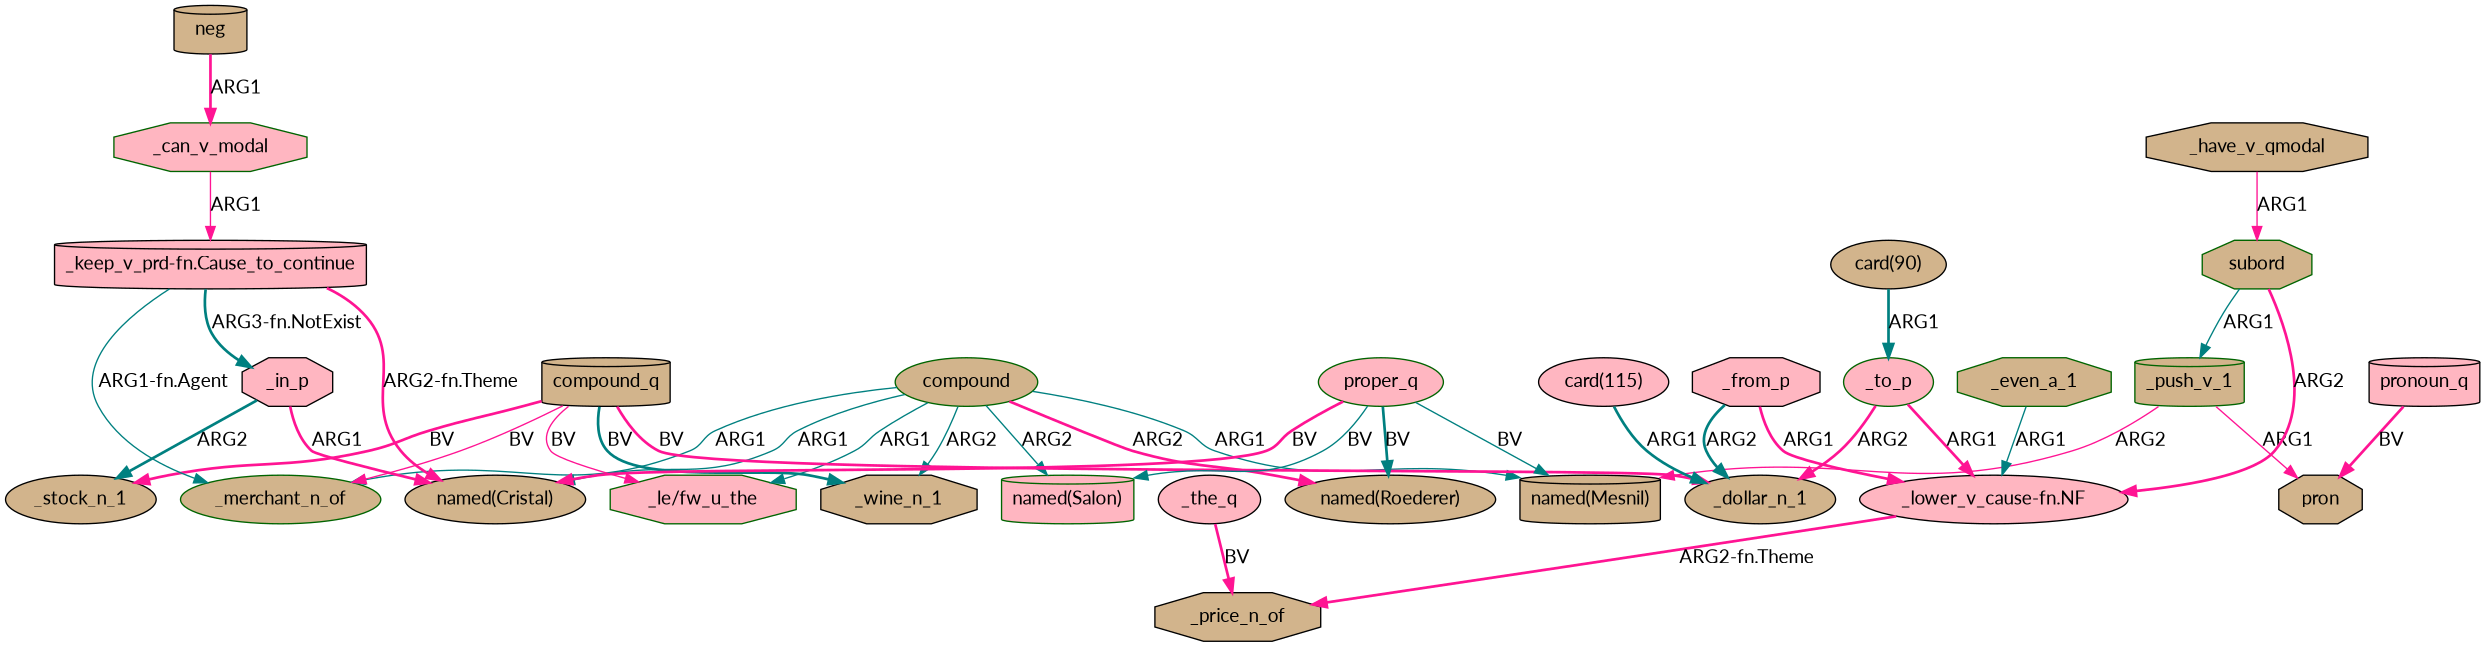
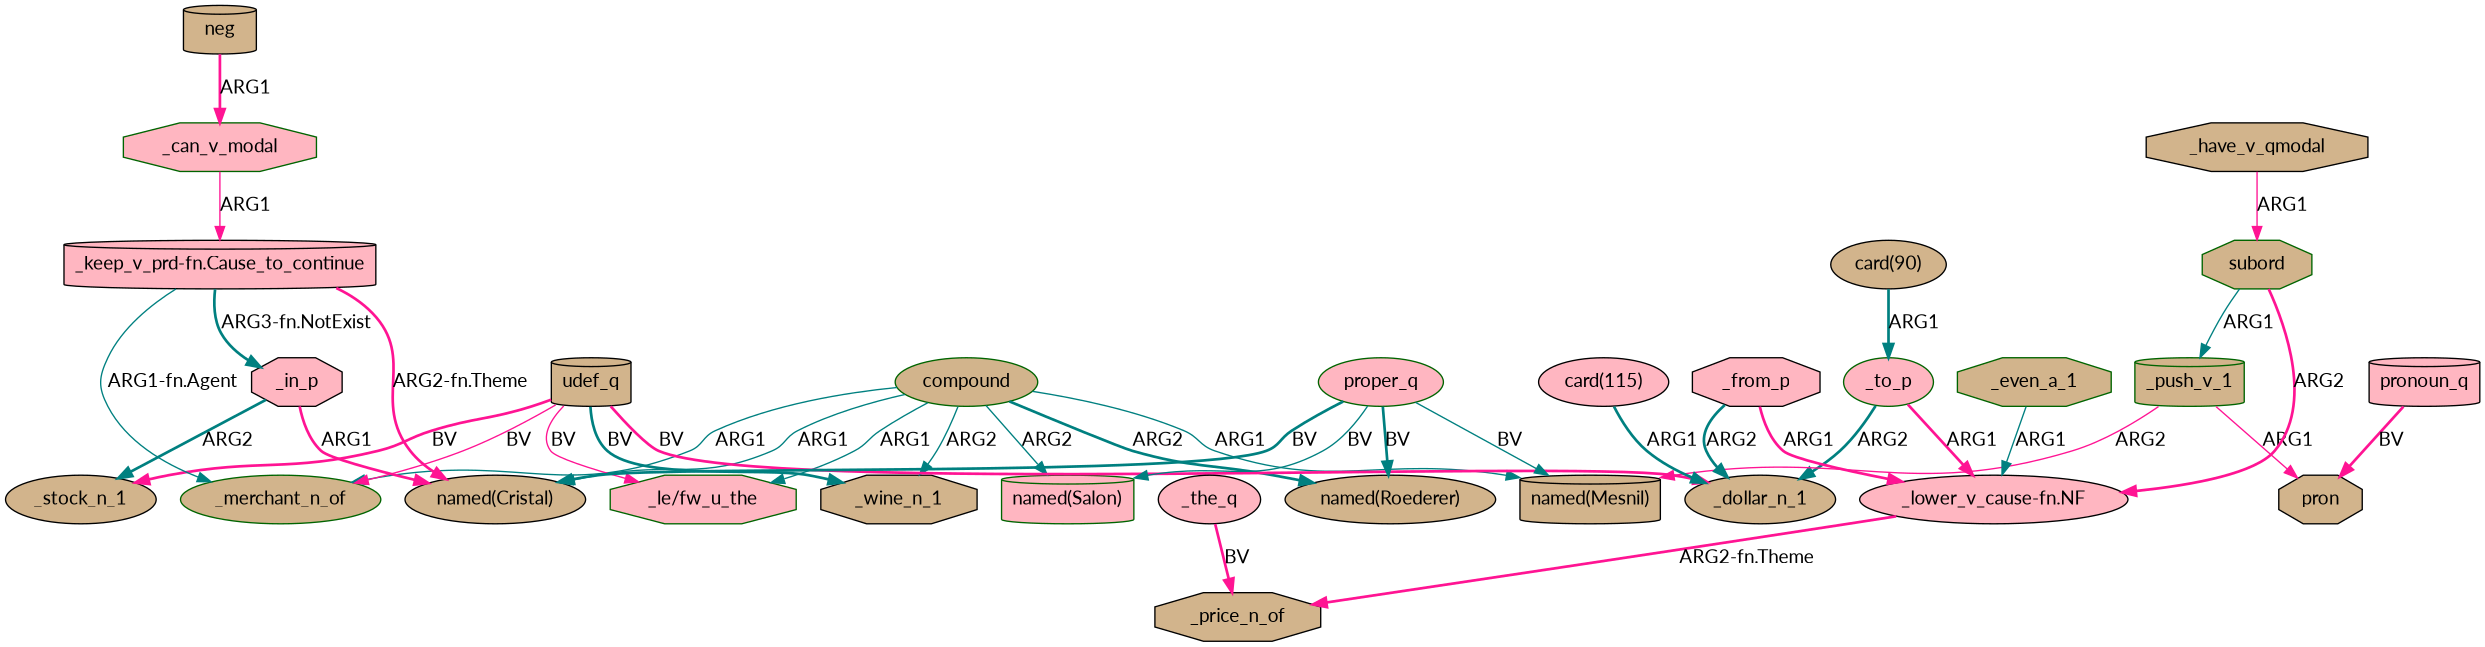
node "compound_q": label "compound_q" -> "udef_q"
edge "_to_p" -> "_dollar_n_1": color deeppink -> teal
edge "compound" -> "named(Roederer)": color deeppink -> teal
edge "proper_q" -> "named(Cristal)": color deeppink -> teal
